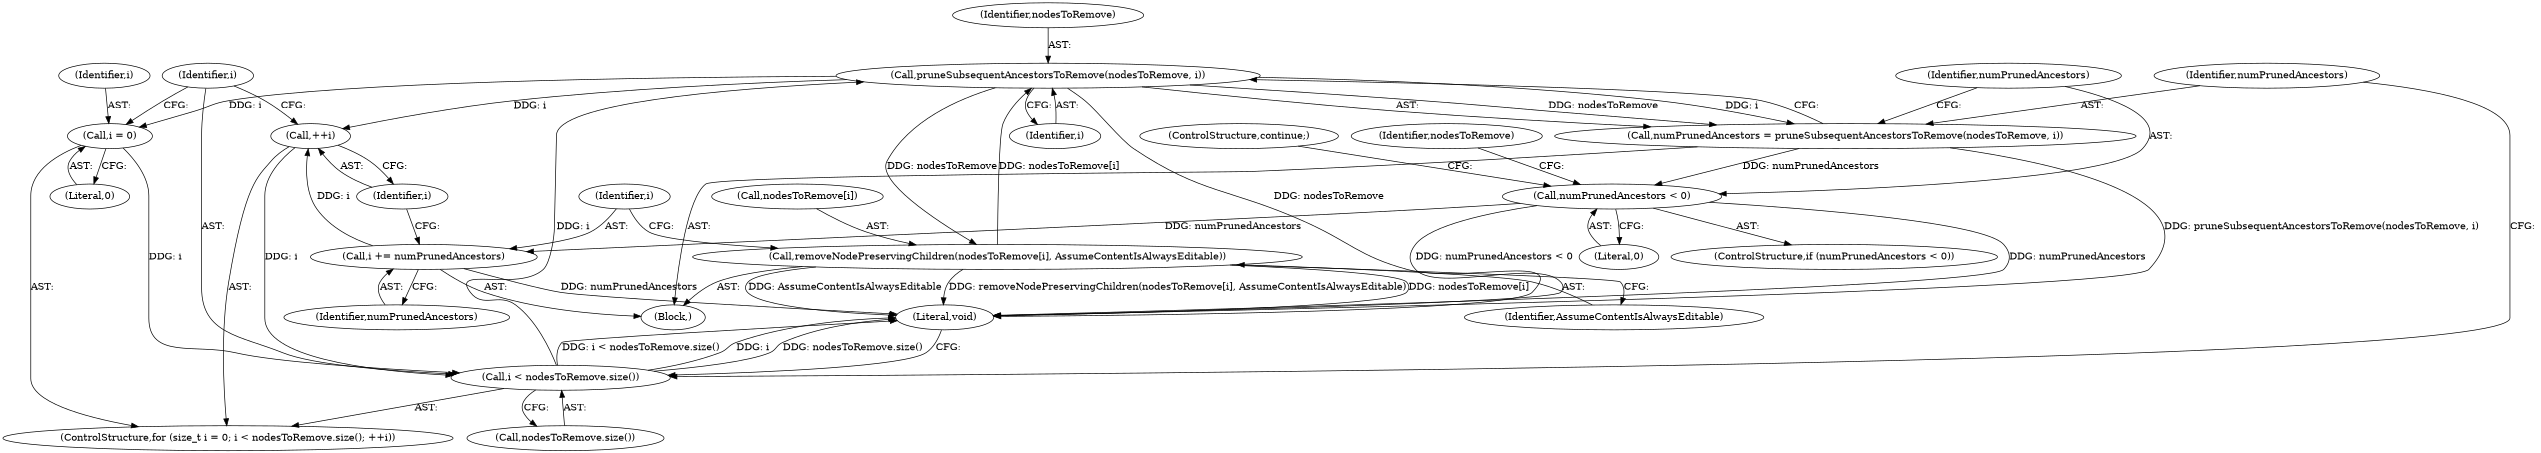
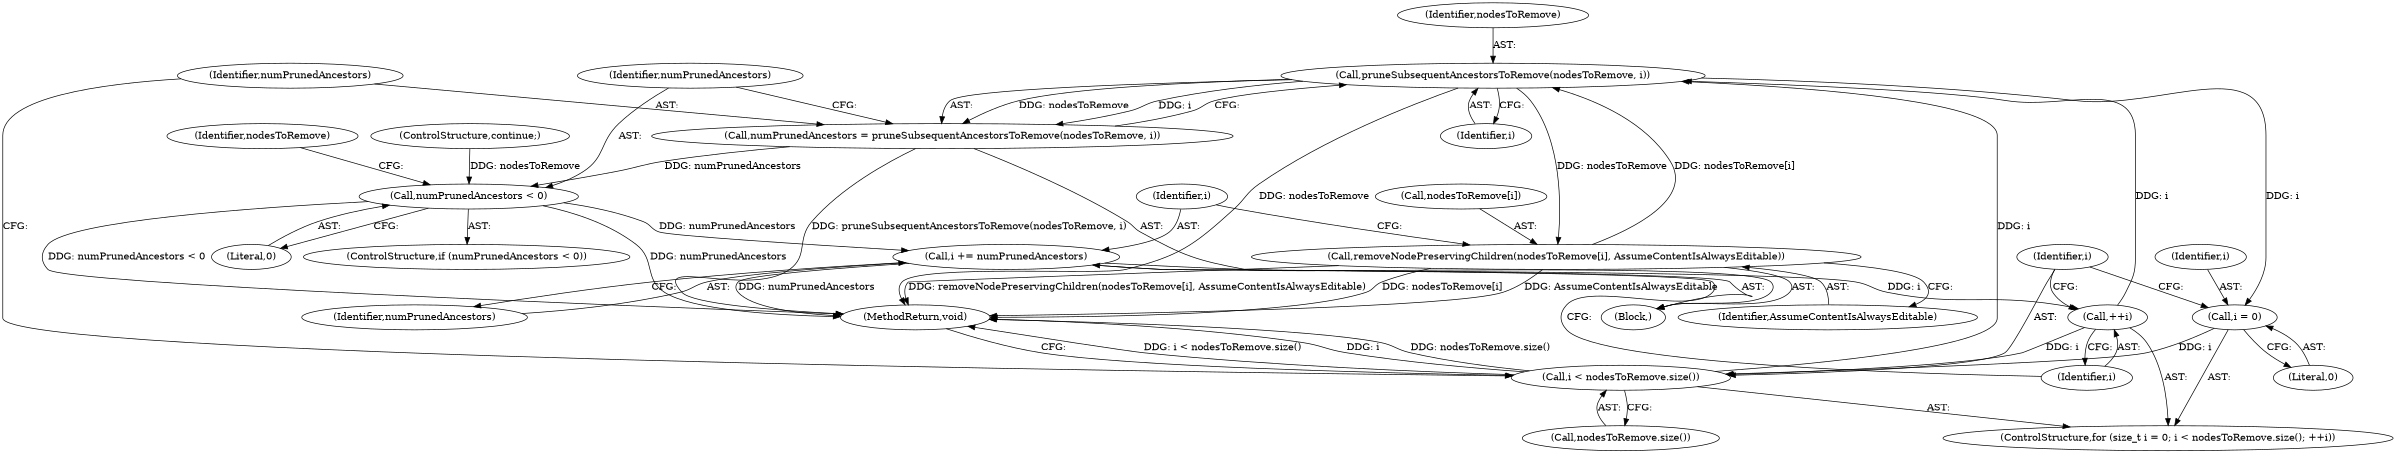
edge "(Call,pruneSubsequentAncestorsToRemove(nodesToRemove, i))" -> "(Call,++i)": reversed
edge "(ControlStructure,continue;)" -> "(Call,numPrunedAncestors < 0)": label "CFG: " -> "DDG: nodesToRemove"
node "(Literal,void)": label "(Literal,void)" -> "(MethodReturn,void)"
